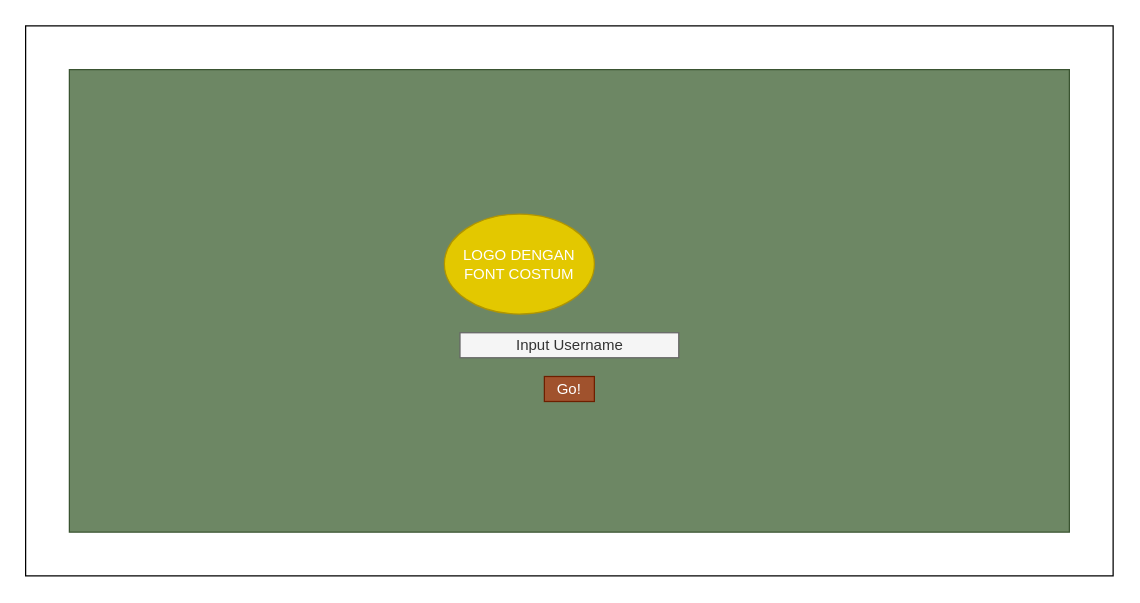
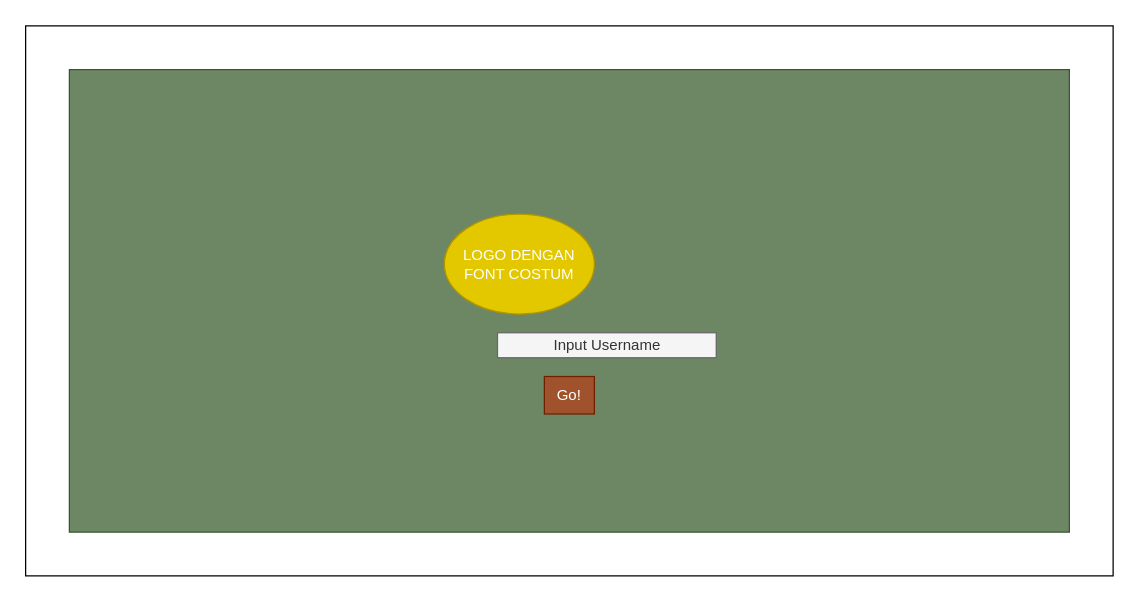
node "Input Username": moved (569, 345) -> (607, 345)
node "Go!": size 50x25 -> 50x38
